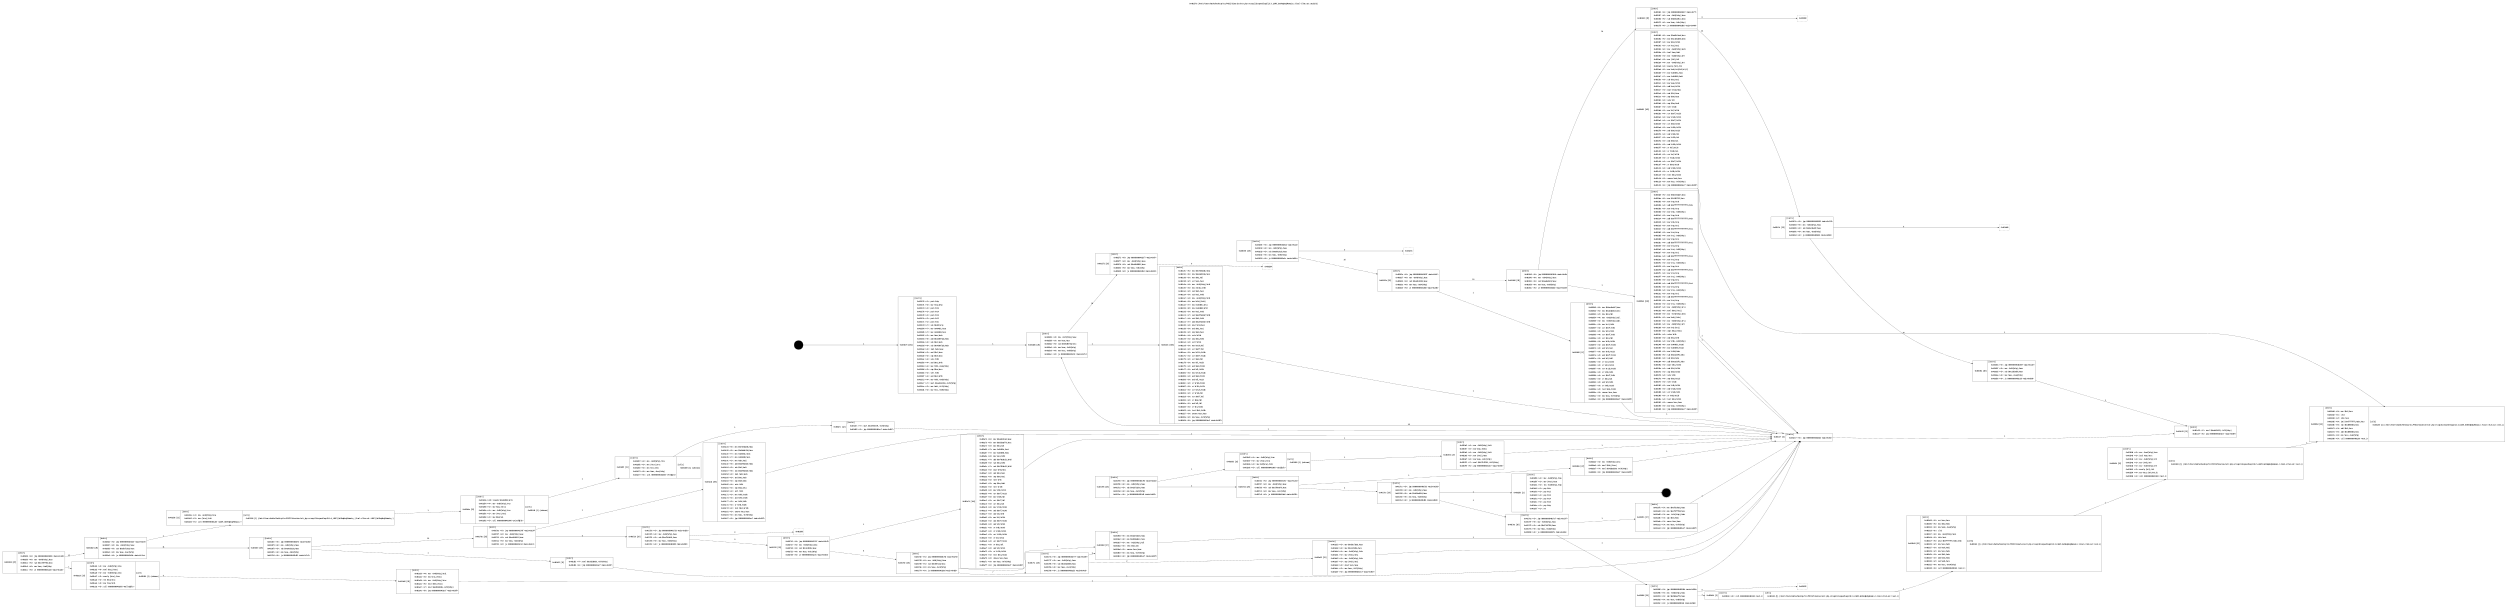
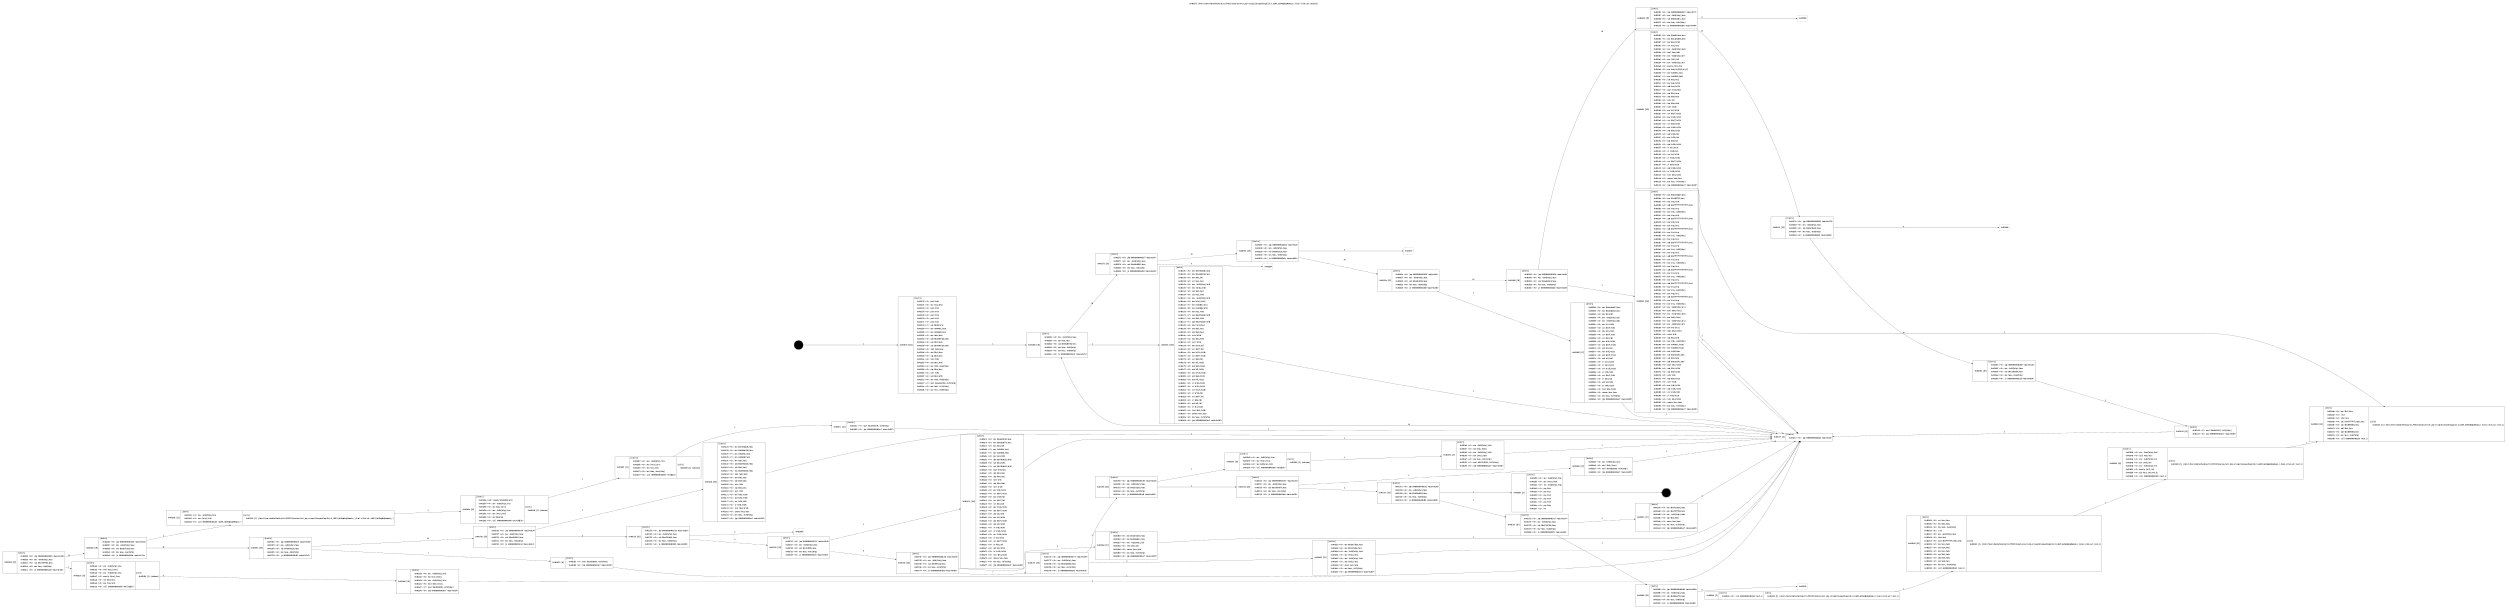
edge "0x4015f2 [28]" -> "0x40160e [28]": added, label "16"
edge "0x401ecf [5]" -> "0x401c28 [12]": reversed
edge "0x40177a [28]" -> "0x40199d [27]": now "0x40177a [28]" -> "0x401796 [28]"
edge "0x401806 [28]" -> "0x401b04 [5]": removed, label "1"
